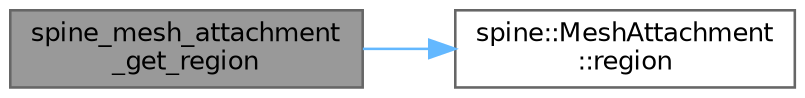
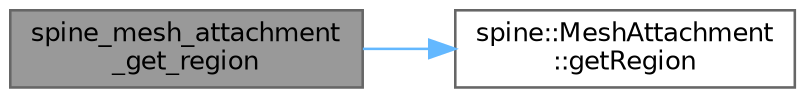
node "spine::MeshAttachment ::region": label "spine::MeshAttachment ::region" -> "spine::MeshAttachment ::getRegion"
